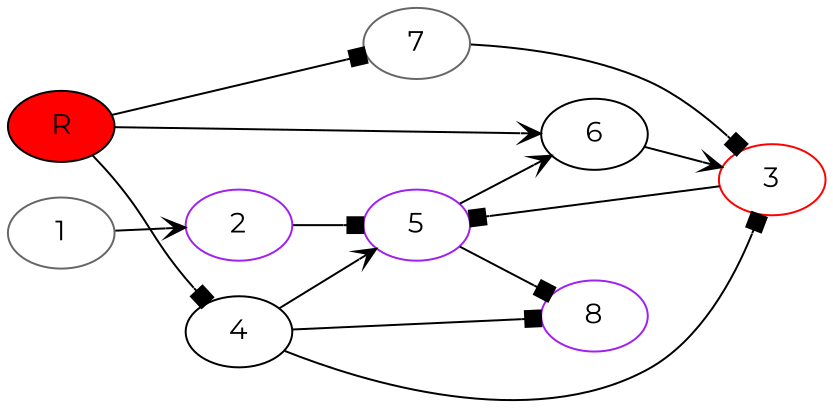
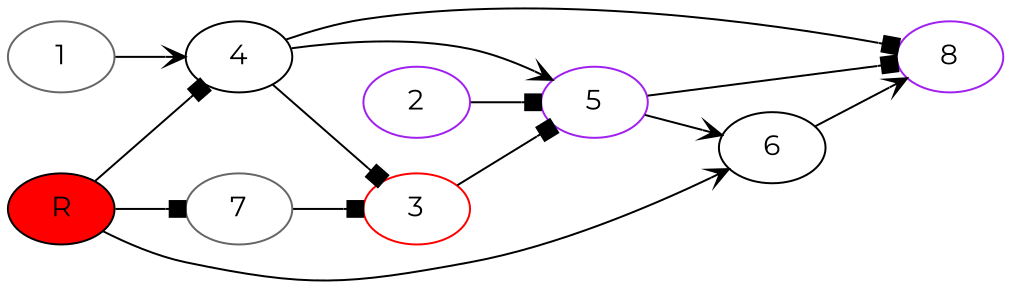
edge "6" -> "3": now "6" -> "8"
edge "1" -> "2": now "1" -> "4"
